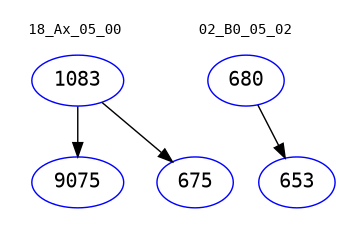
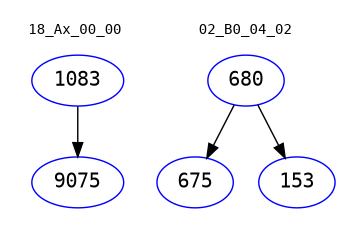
cluster "18_Ax_05_00": label "18_Ax_05_00" -> "18_Ax_00_00"
cluster "02_B0_05_02": label "02_B0_05_02" -> "02_B0_04_02"
edge "1083" -> "675": now "680" -> "675"
node "653": label "653" -> "153"
